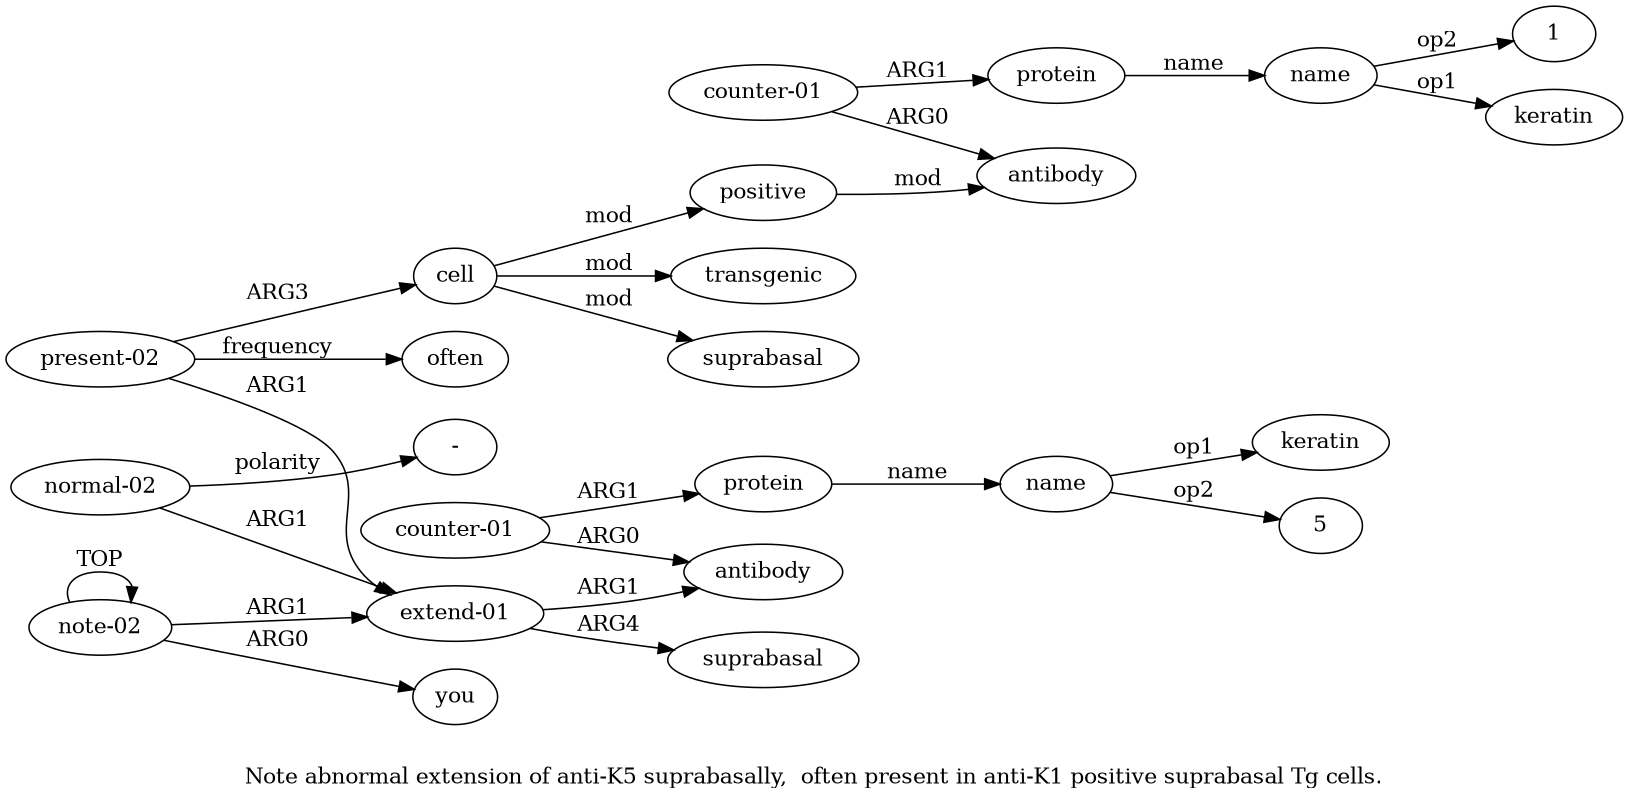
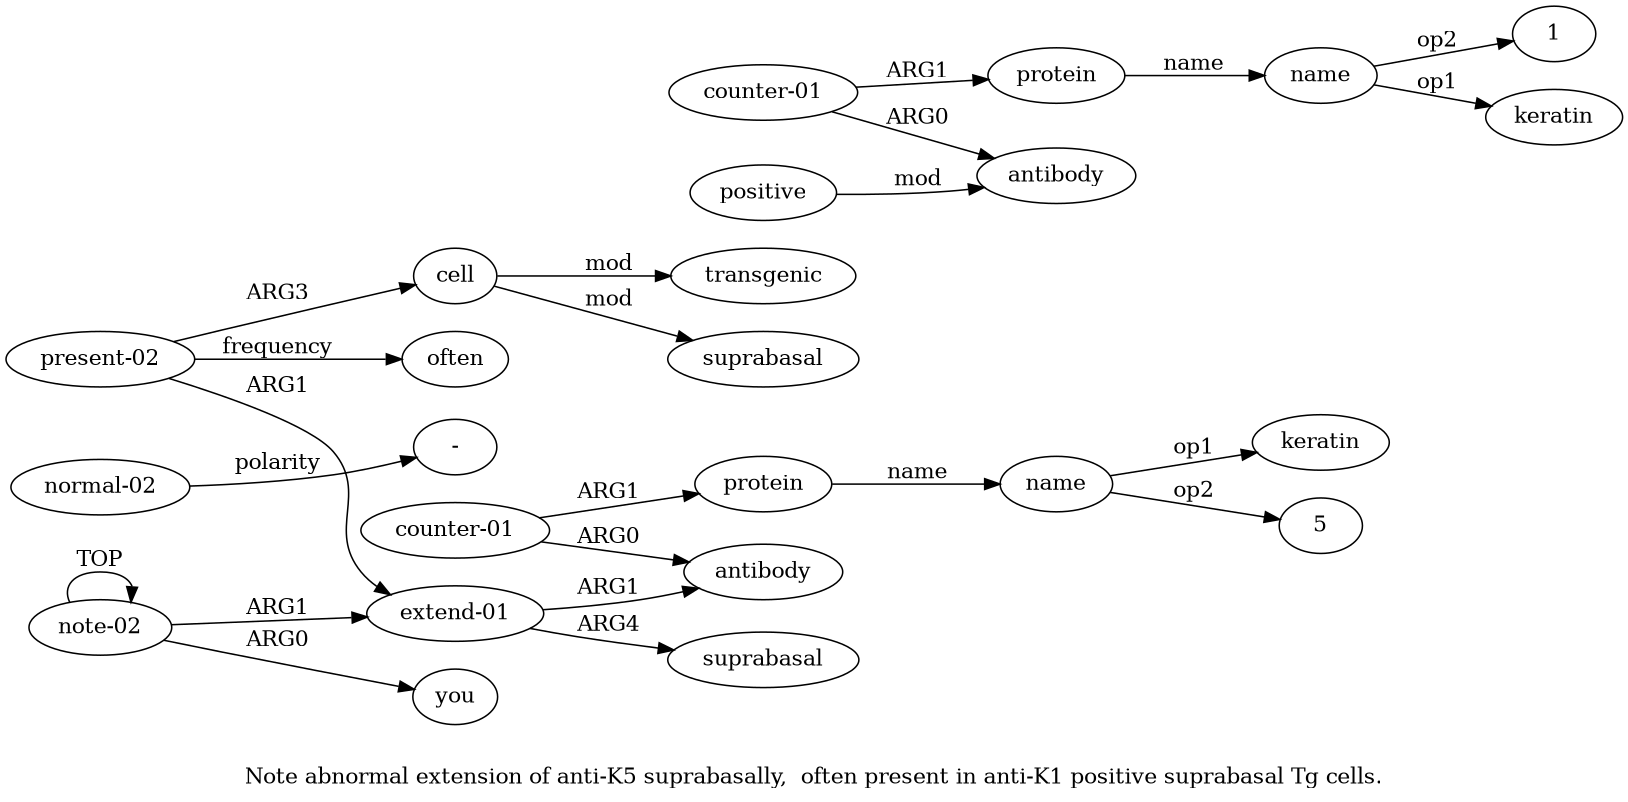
edge "cell" -> "positive": removed, label "mod"
edge "normal-02" -> "extend-01": removed, label "ARG1"
